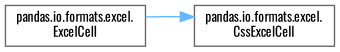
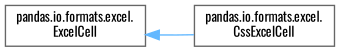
edge "pandas.io.formats.excel. ExcelCell" -> "pandas.io.formats.excel. CssExcelCell": reversed
